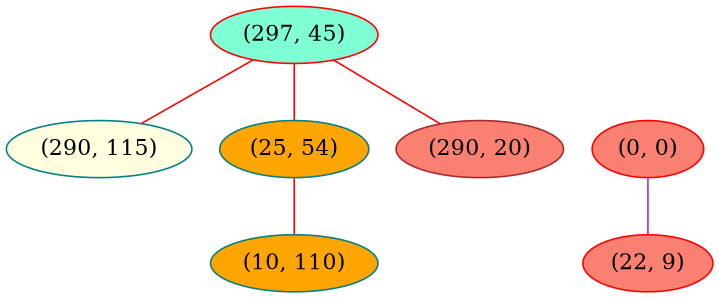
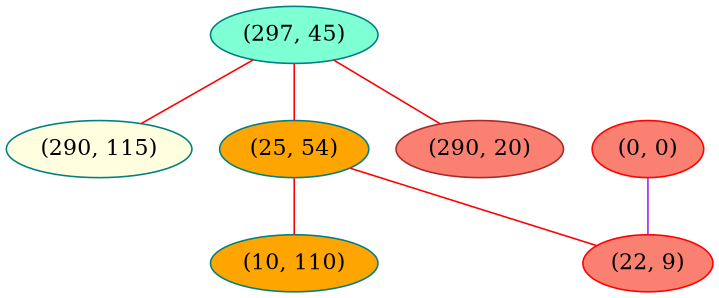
node "(297, 45)": color red -> teal
edge "(25, 54)" -- "(22, 9)": added
